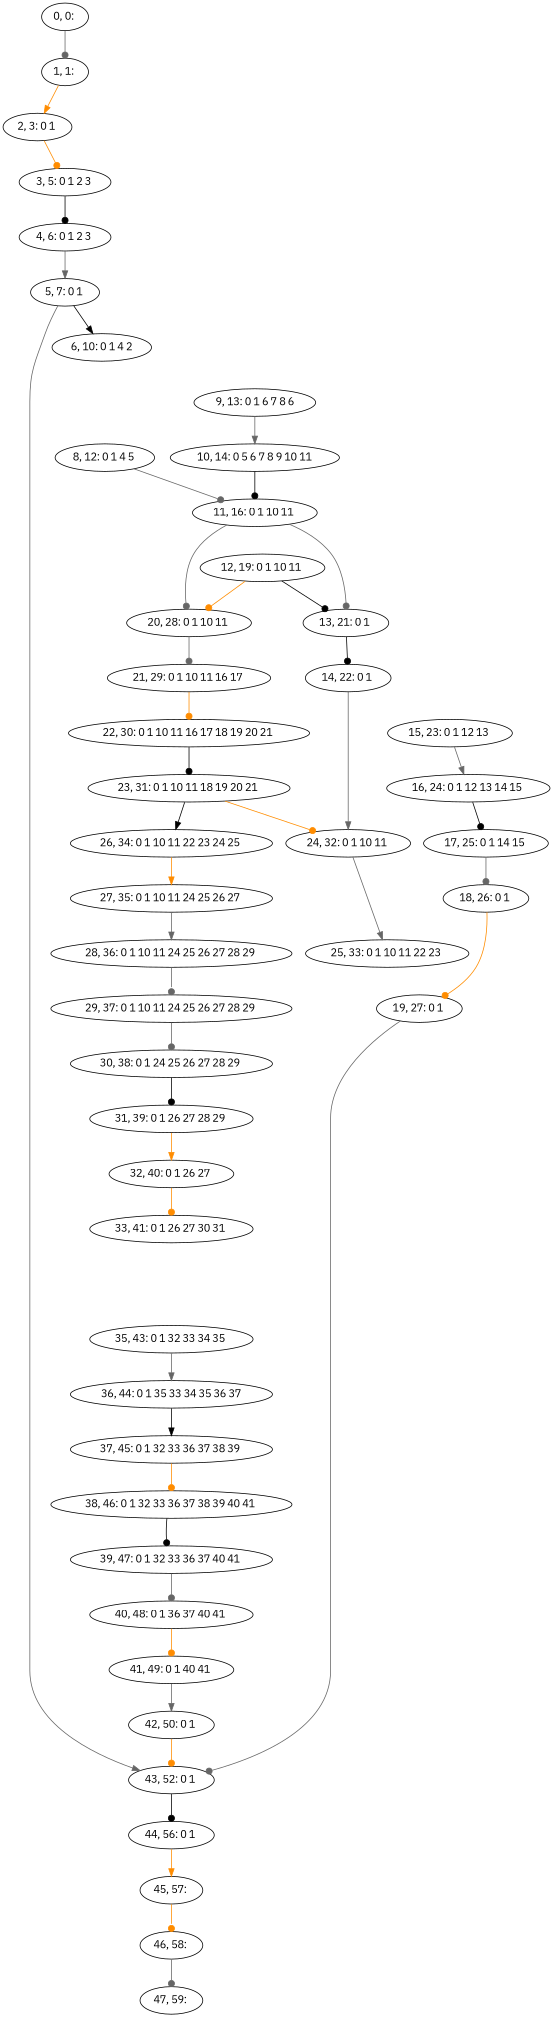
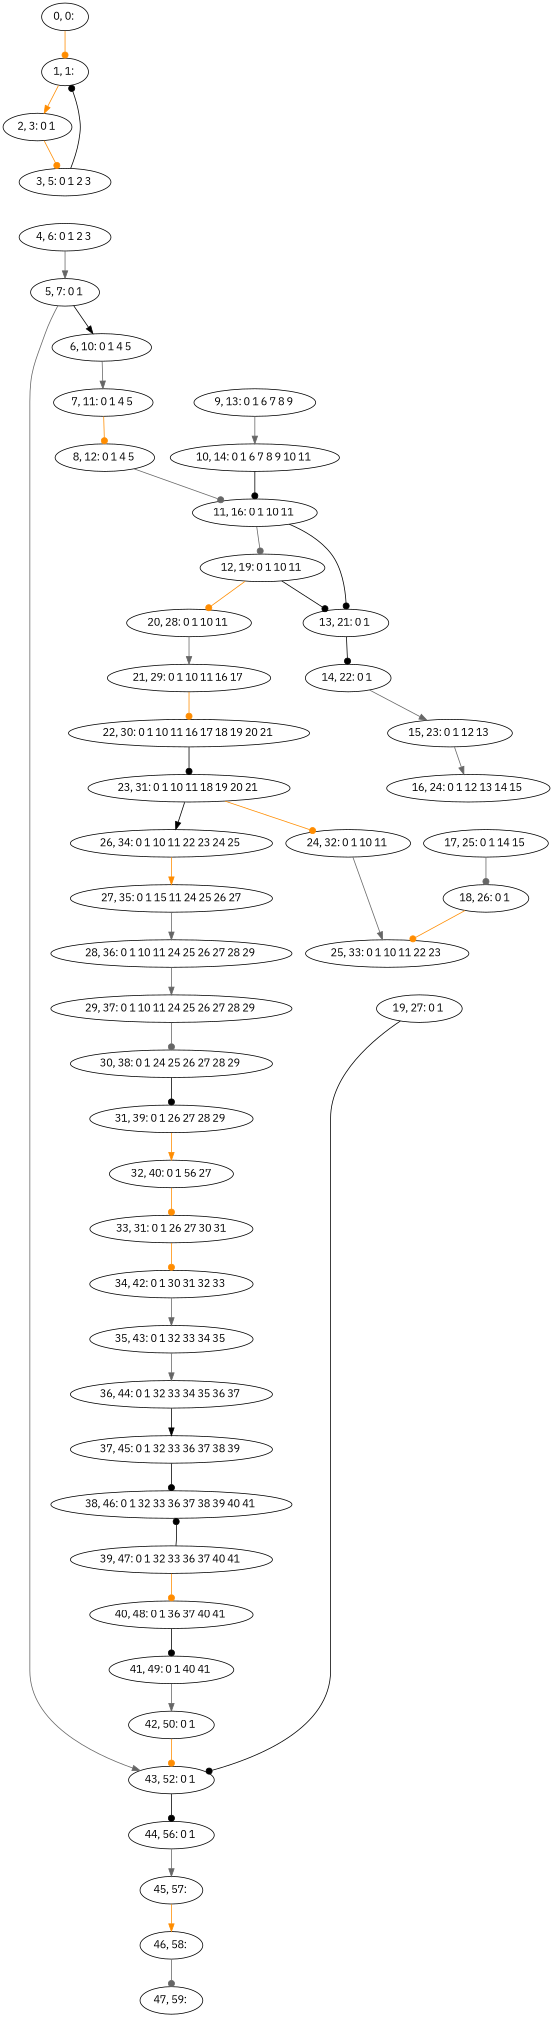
edge "0, 0:" -> "1, 1:": color gray40 -> darkorange
edge "3, 5: 0 1 2 3" -> "4, 6: 0 1 2 3": now "3, 5: 0 1 2 3" -> "1, 1:"
node "6, 10: 0 1 4 2": label "6, 10: 0 1 4 2" -> "6, 10: 0 1 4 5"
node "7, 11: 0 1 4 5": added
node "9, 13: 0 1 6 7 8 6": label "9, 13: 0 1 6 7 8 6" -> "9, 13: 0 1 6 7 8 9"
node "10, 14: 0 5 6 7 8 9 10 11": label "10, 14: 0 5 6 7 8 9 10 11" -> "10, 14: 0 1 6 7 8 9 10 11"
edge "11, 16: 0 1 10 11" -> "13, 21: 0 1": color gray40 -> black
edge "11, 16: 0 1 10 11" -> "20, 28: 0 1 10 11": now "11, 16: 0 1 10 11" -> "12, 19: 0 1 10 11"
edge "20, 28: 0 1 10 11" -> "21, 29: 0 1 10 11 16 17": arrowhead dot -> normal
edge "14, 22: 0 1" -> "24, 32: 0 1 10 11": now "14, 22: 0 1" -> "15, 23: 0 1 12 13"
edge "16, 24: 0 1 12 13 14 15" -> "17, 25: 0 1 14 15": removed
node "27, 35: 0 1 10 11 24 25 26 27": label "27, 35: 0 1 10 11 24 25 26 27" -> "27, 35: 0 1 15 11 24 25 26 27"
edge "18, 26: 0 1" -> "19, 27: 0 1": now "18, 26: 0 1" -> "25, 33: 0 1 10 11 22 23"
edge "28, 36: 0 1 10 11 24 25 26 27 28 29" -> "29, 37: 0 1 10 11 24 25 26 27 28 29": arrowhead dot -> normal
node "32, 40: 0 1 26 27": label "32, 40: 0 1 26 27" -> "32, 40: 0 1 56 27"
node "33, 41: 0 1 26 27 30 31": label "33, 41: 0 1 26 27 30 31" -> "33, 31: 0 1 26 27 30 31"
node "34, 42: 0 1 30 31 32 33": added
node "36, 44: 0 1 35 33 34 35 36 37": label "36, 44: 0 1 35 33 34 35 36 37" -> "36, 44: 0 1 32 33 34 35 36 37"
edge "19, 27: 0 1" -> "43, 52: 0 1": color gray40 -> black
edge "37, 45: 0 1 32 33 36 37 38 39" -> "38, 46: 0 1 32 33 36 37 38 39 40 41": color darkorange -> black
edge "38, 46: 0 1 32 33 36 37 38 39 40 41" -> "39, 47: 0 1 32 33 36 37 40 41": reversed
edge "39, 47: 0 1 32 33 36 37 40 41" -> "40, 48: 0 1 36 37 40 41": color gray40 -> darkorange
edge "40, 48: 0 1 36 37 40 41" -> "41, 49: 0 1 40 41": color darkorange -> black
edge "44, 56: 0 1" -> "45, 57:": color darkorange -> gray40
edge "45, 57:" -> "46, 58:": arrowhead dot -> normal
